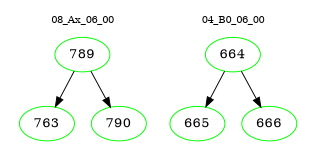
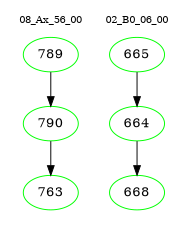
cluster "08_Ax_06_00": label "08_Ax_06_00" -> "08_Ax_56_00"
cluster "04_B0_06_00": label "04_B0_06_00" -> "02_B0_06_00"
edge "789" -> "763": now "790" -> "763"
edge "664" -> "665": reversed
node "666": label "666" -> "668"
